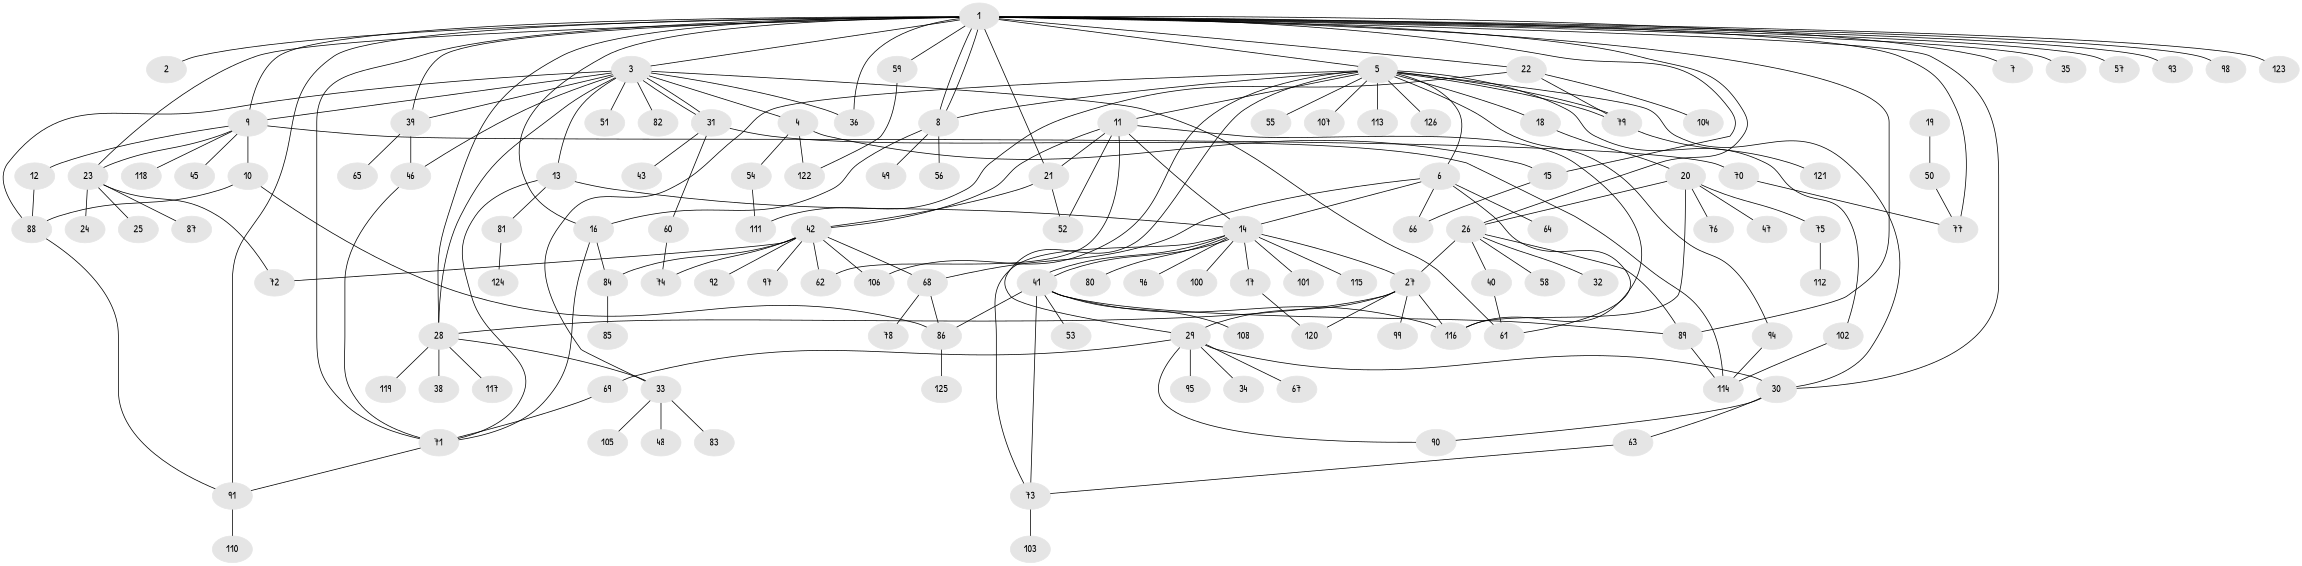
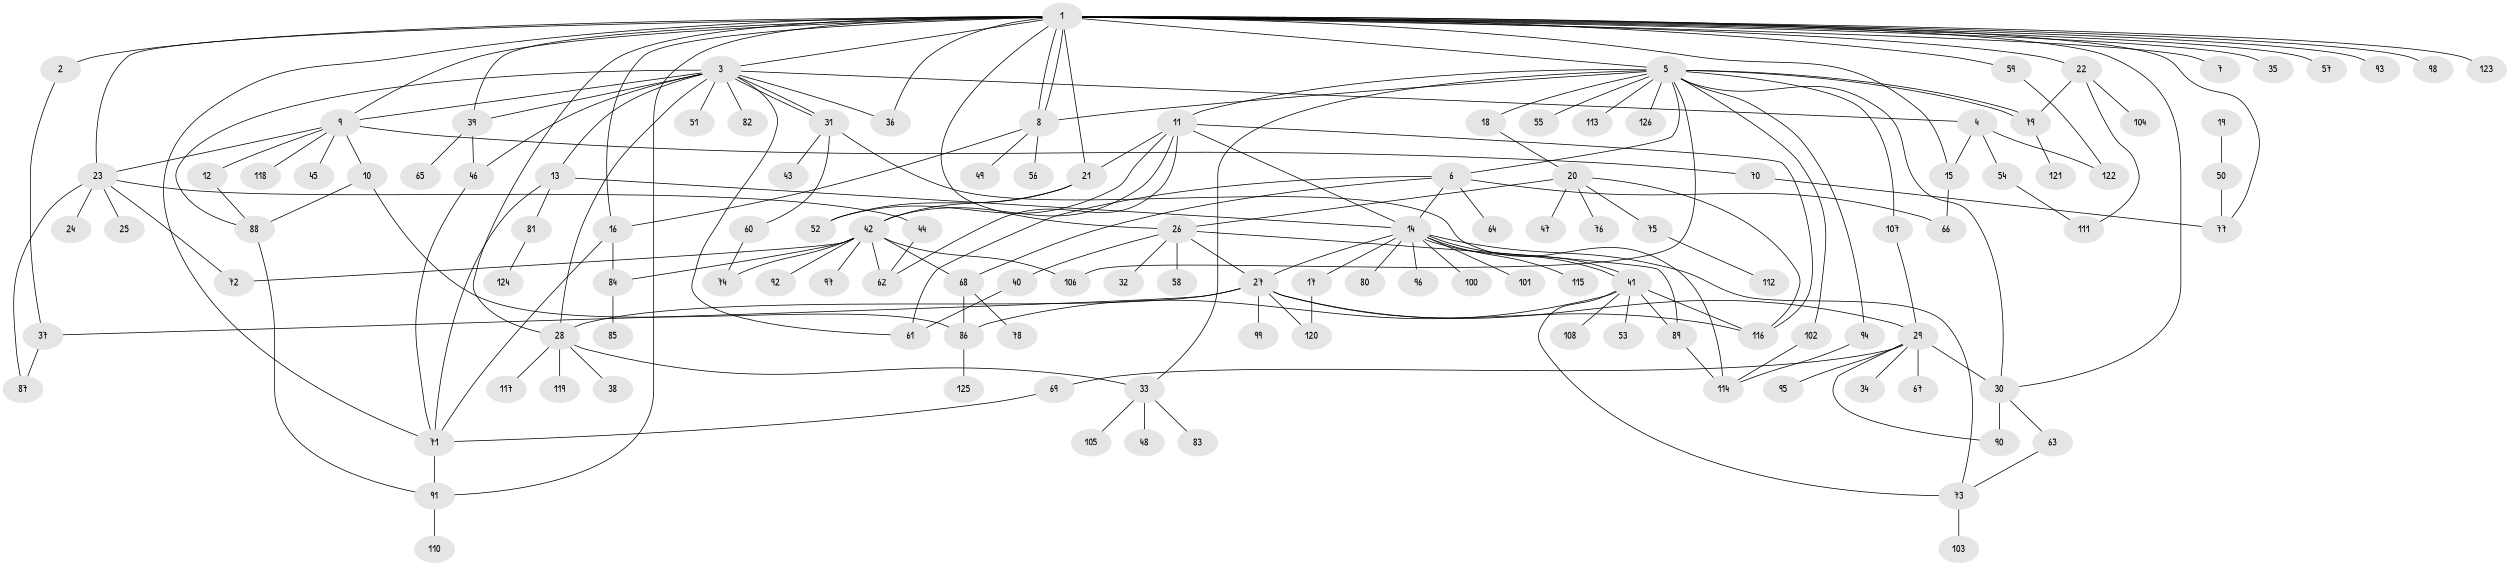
edge "1" -- "89": removed
node "44": added
edge "5" -- "29": now "107" -- "29"
node "37": added
